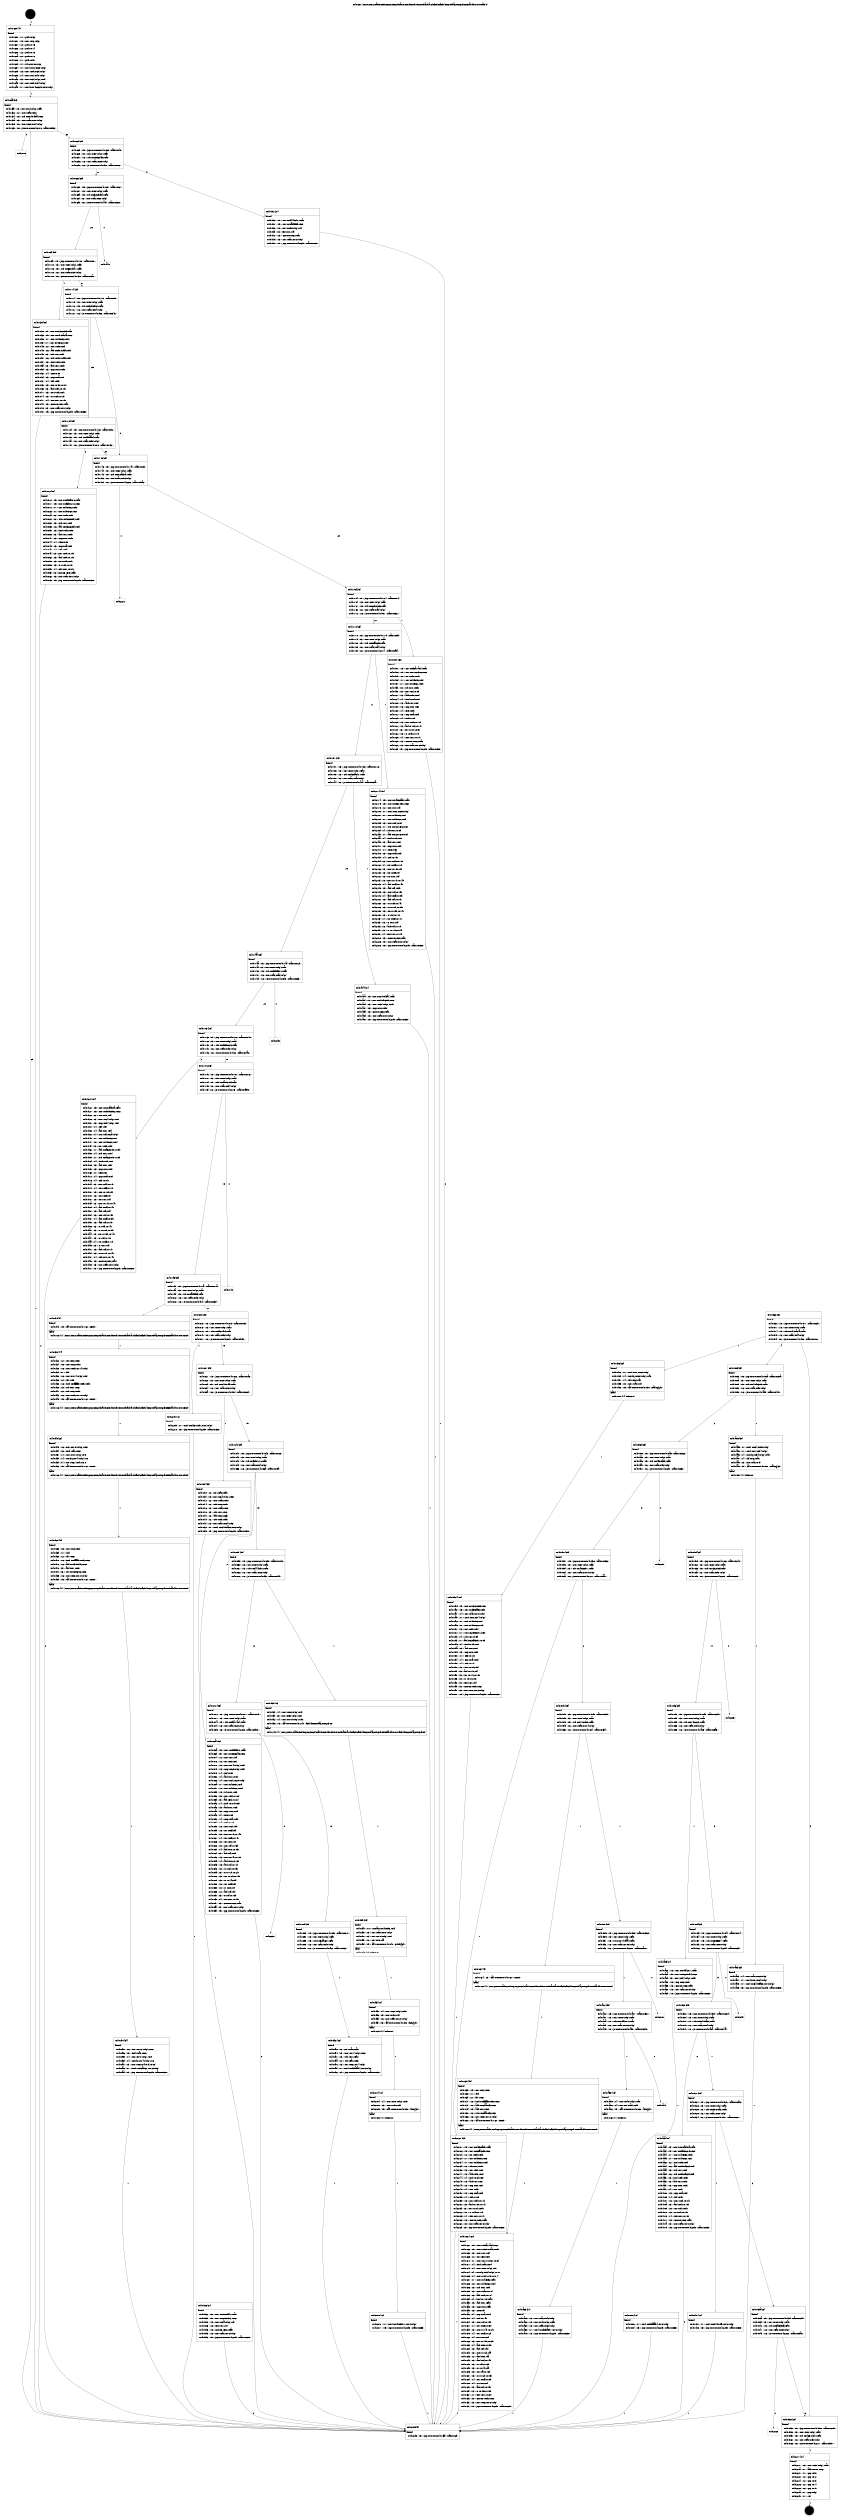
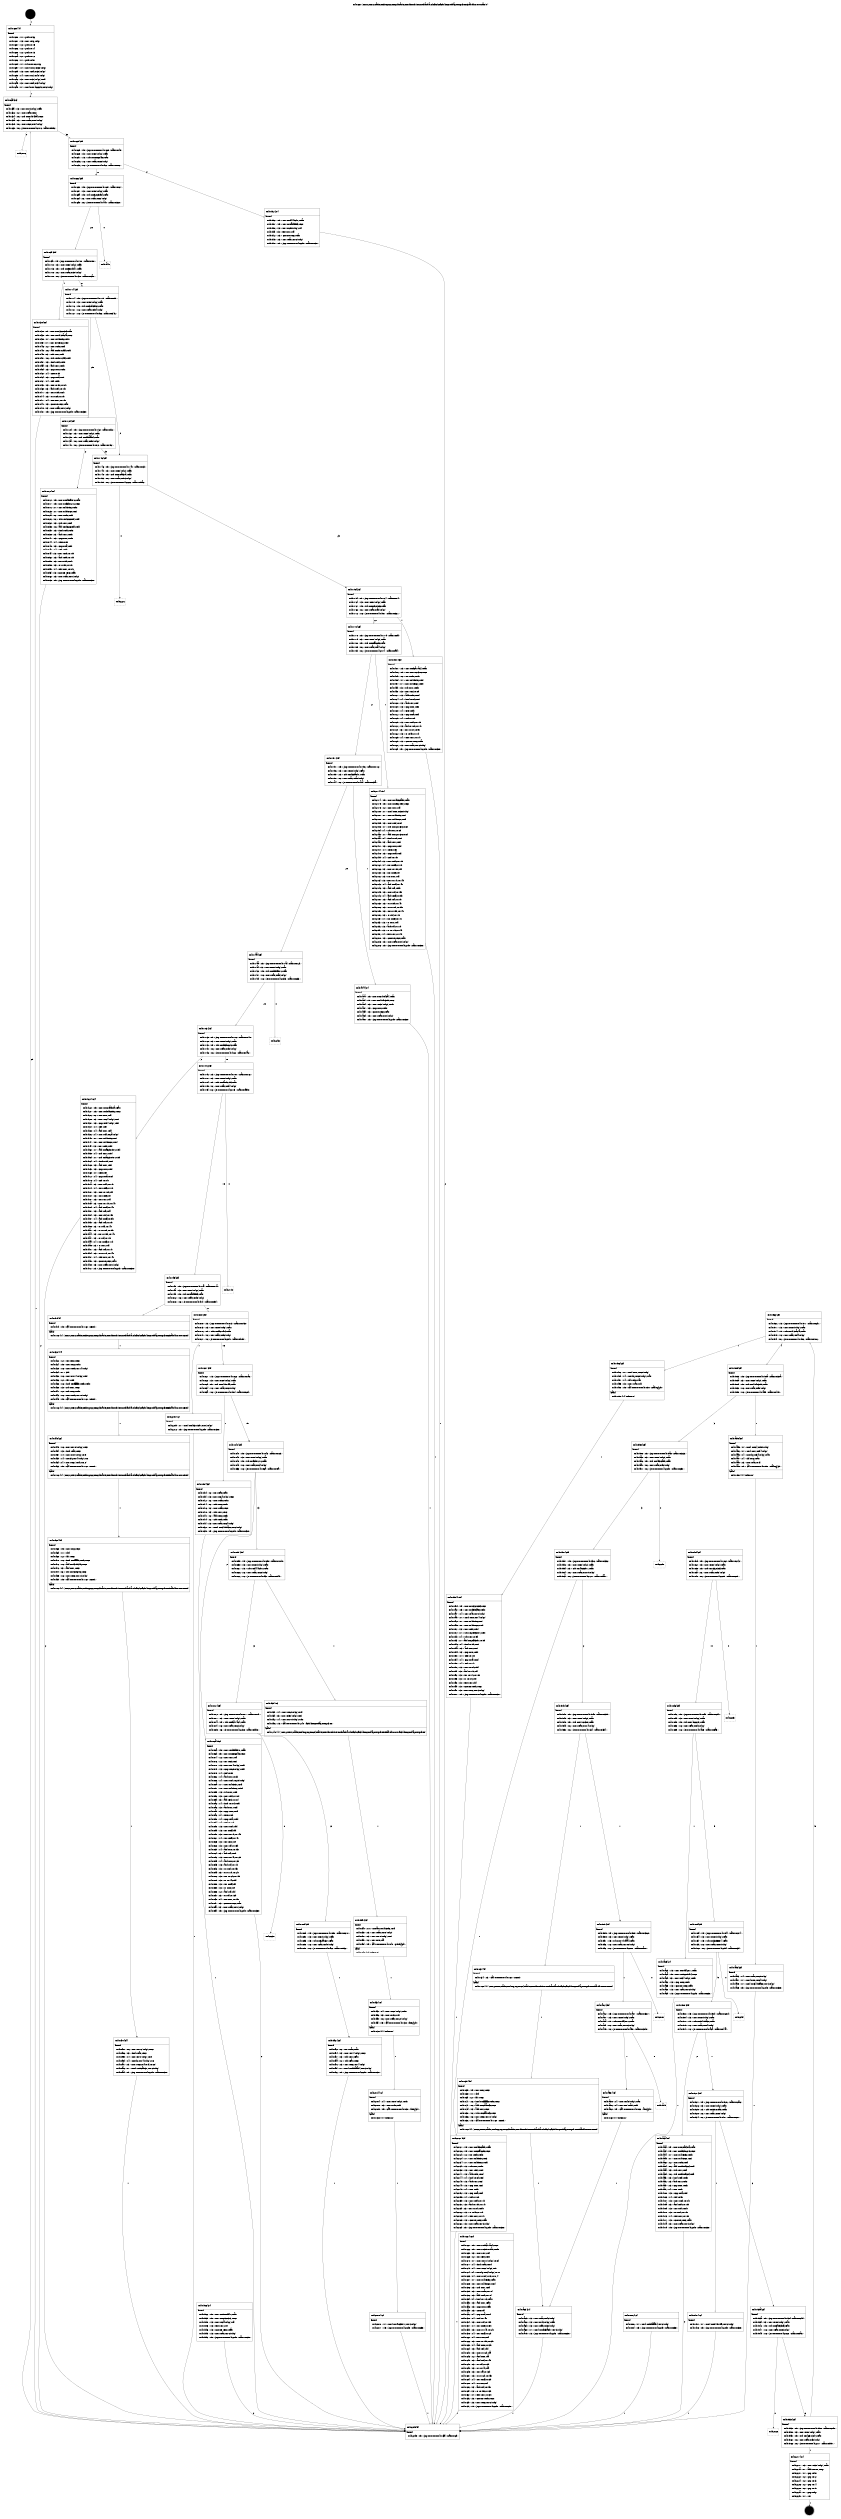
edge "0x40196c [25]" -> "0x401953 [25]": reversed
edge "0x401c39 [40]" -> "0x401c61 [160]": now "0x401c39 [40]" -> "0x401a65 [21]"
